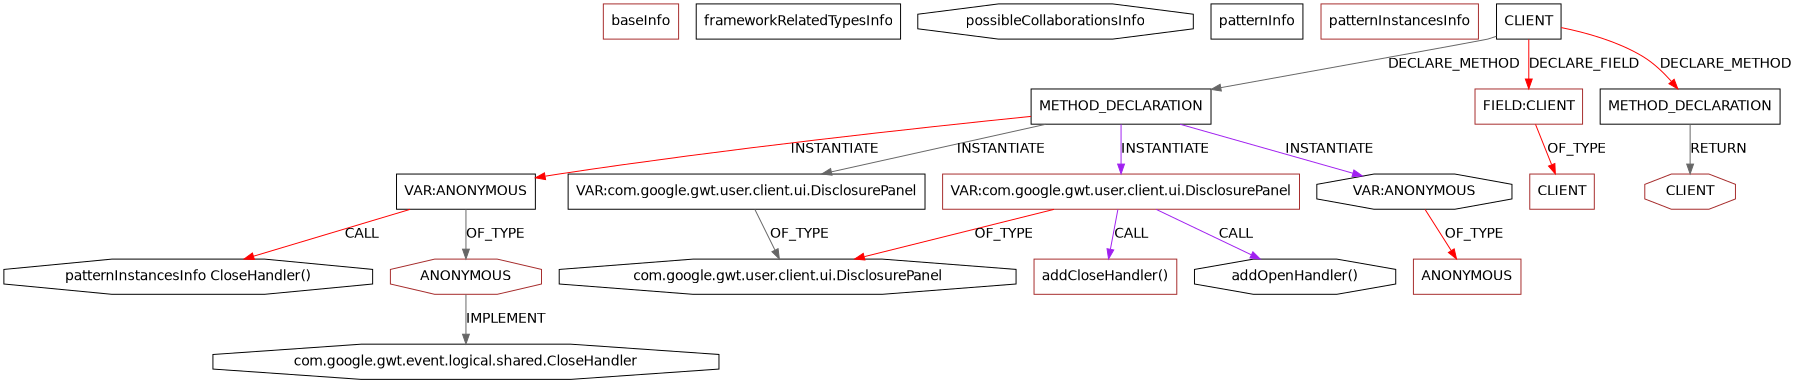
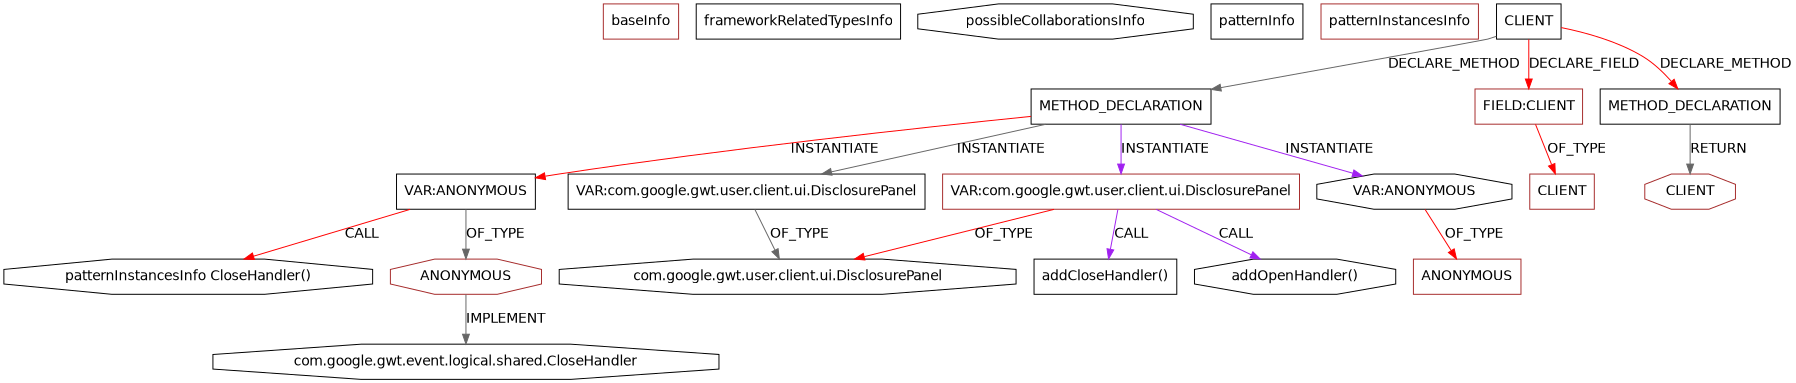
node "addCloseHandler()": color brown -> black
